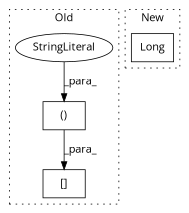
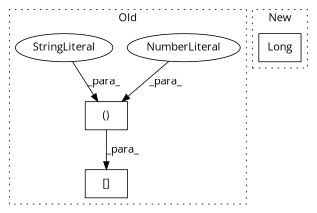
node "NumberLiteral": added
